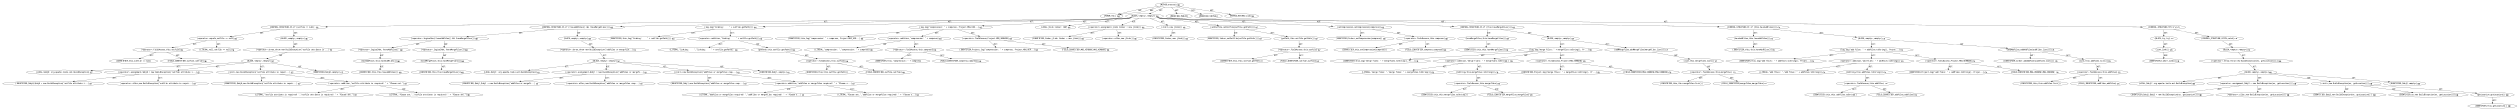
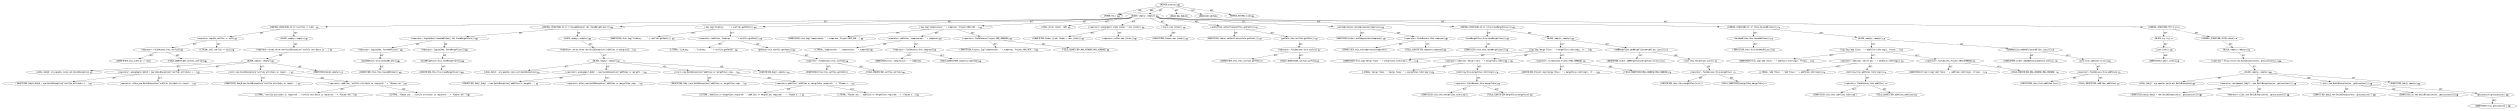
node "(IDENTIFIER,linker,addMergeFiles(mergefiles.list()))": added
